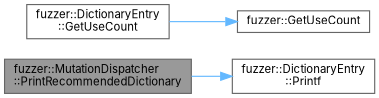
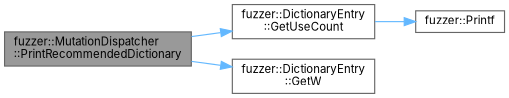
node "fuzzer::GetUseCount": label "fuzzer::GetUseCount" -> "fuzzer::Printf"
edge "fuzzer::MutationDispatcher ::PrintRecommendedDictionary" -> "fuzzer::DictionaryEntry ::GetUseCount": added
node "fuzzer::DictionaryEntry ::Printf": label "fuzzer::DictionaryEntry ::Printf" -> "fuzzer::DictionaryEntry ::GetW"
